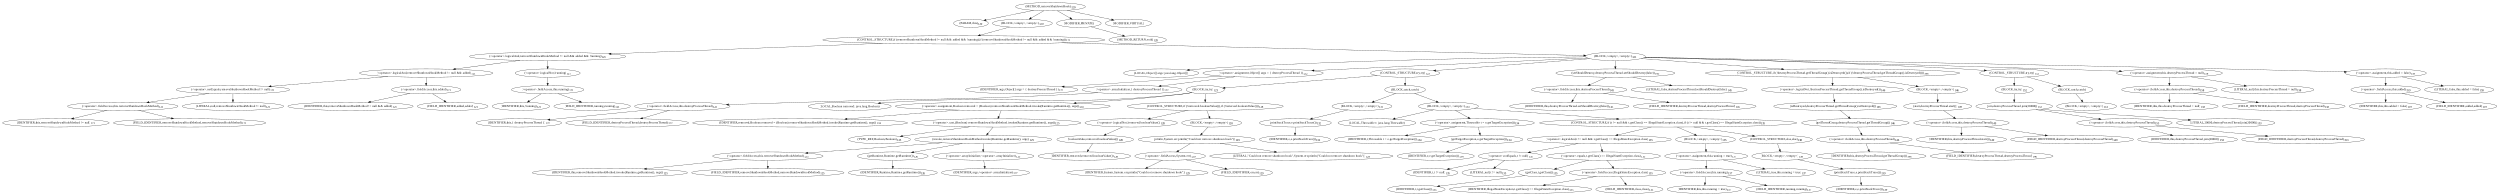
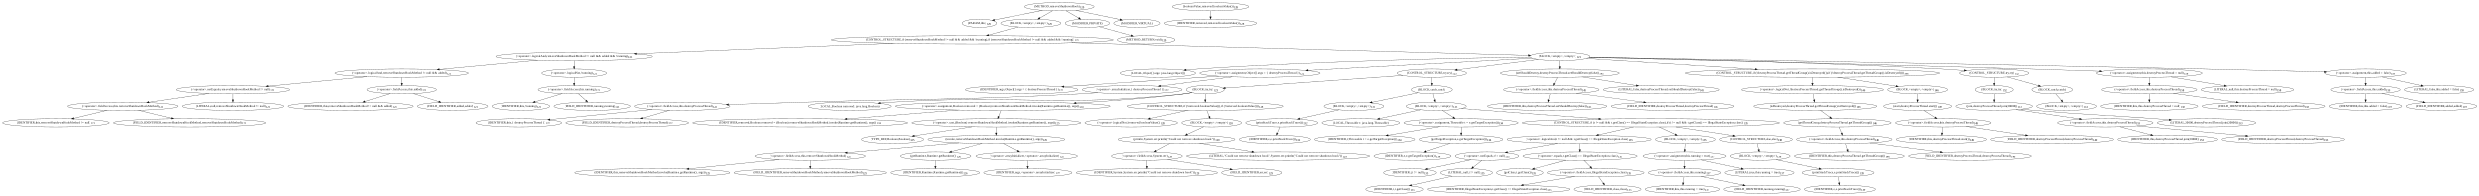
edge "(<operator>.logicalNot,!removed.booleanValue())" -> "(booleanValue,removed.booleanValue())": removed
edge "(getClass,t.getClass())" -> "(IDENTIFIER,t,t.getClass())": now "(LITERAL,null,t != null)" -> "(IDENTIFIER,t,t.getClass())"
